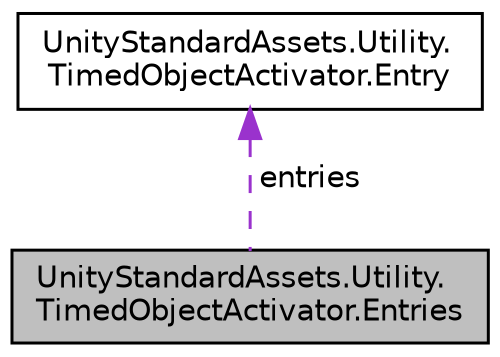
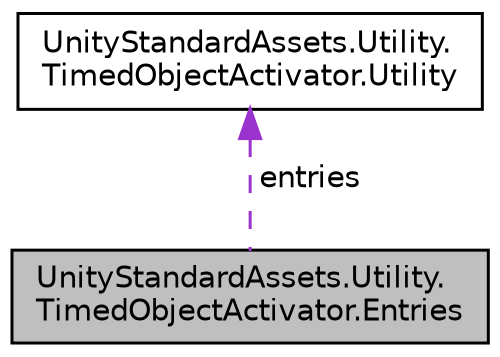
node "UnityStandardAssets.Utility. TimedObjectActivator.Entry": label "UnityStandardAssets.Utility. TimedObjectActivator.Entry" -> "UnityStandardAssets.Utility. TimedObjectActivator.Utility"
